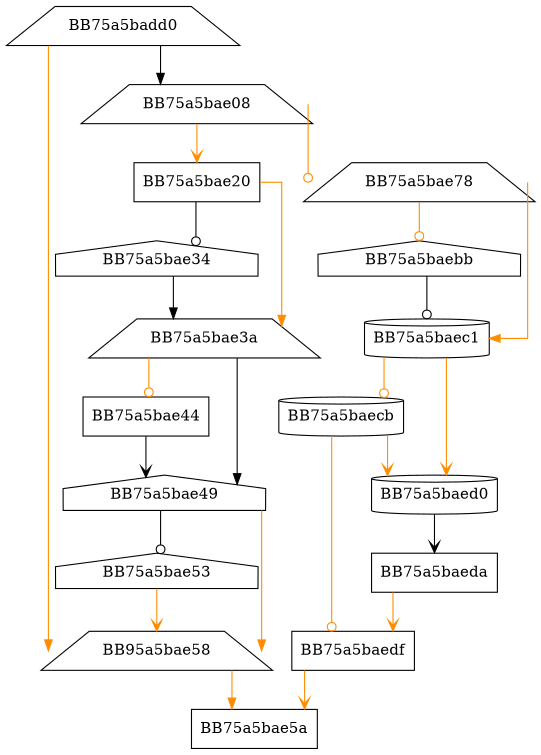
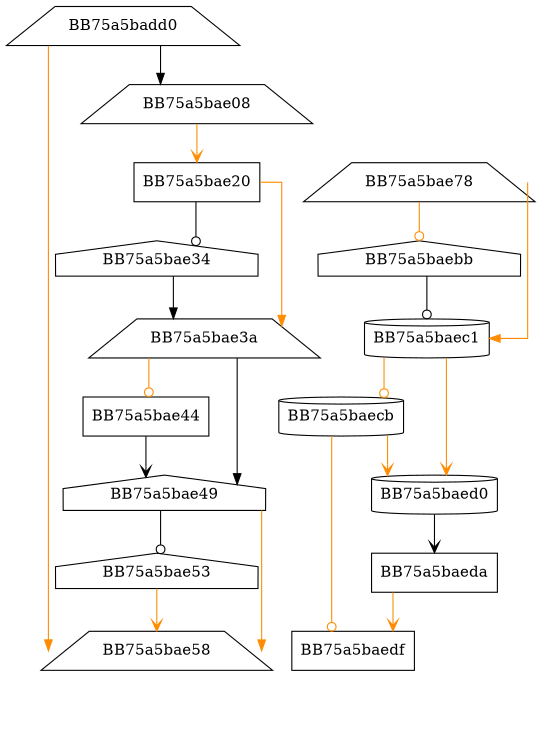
edge "BB75a5bae08" -> "BB75a5bae78": removed
node "BB95a5bae58": label "BB95a5bae58" -> "BB75a5bae58"
node "BB75a5bae5a": removed
